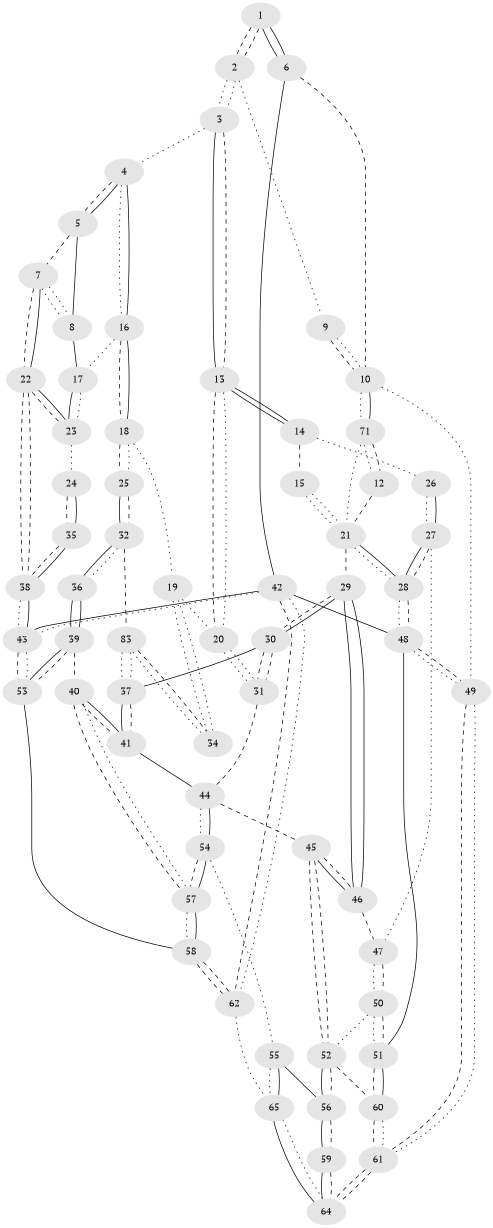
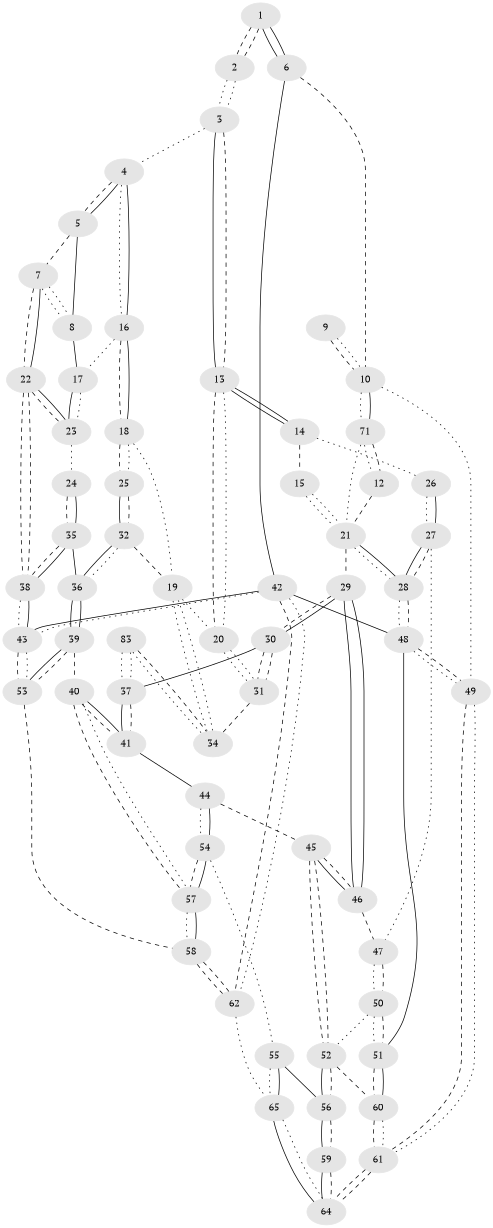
edge "2" -- "9": removed
edge "35" -- "36": added
edge "32" -- "83": now "32" -- "19"
edge "31" -- "44": now "31" -- "34"
edge "53" -- "58": style solid -> dashed
